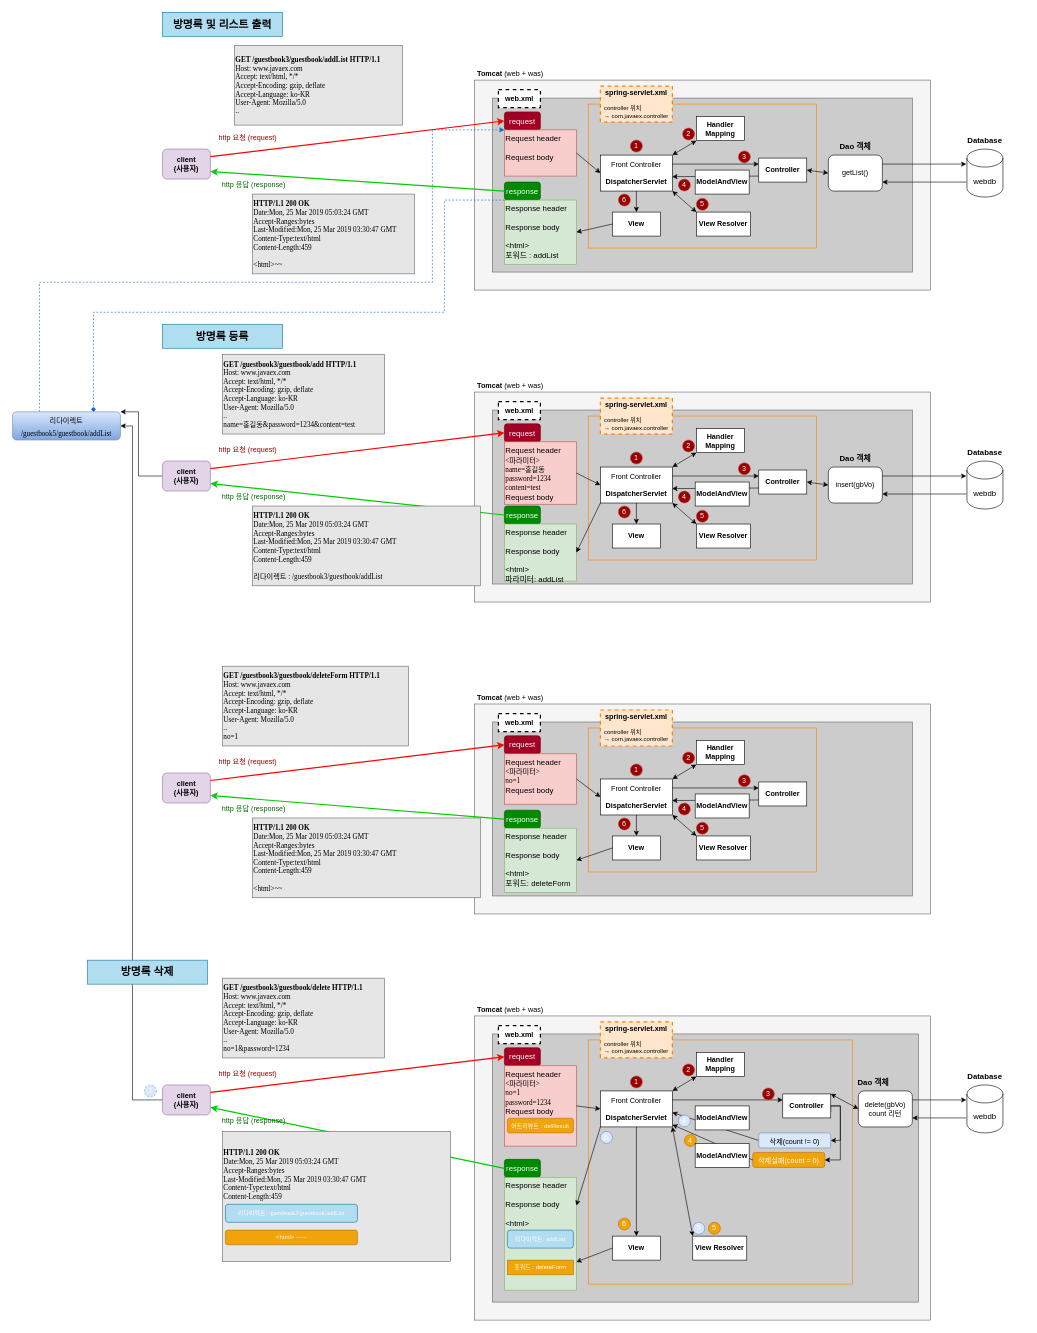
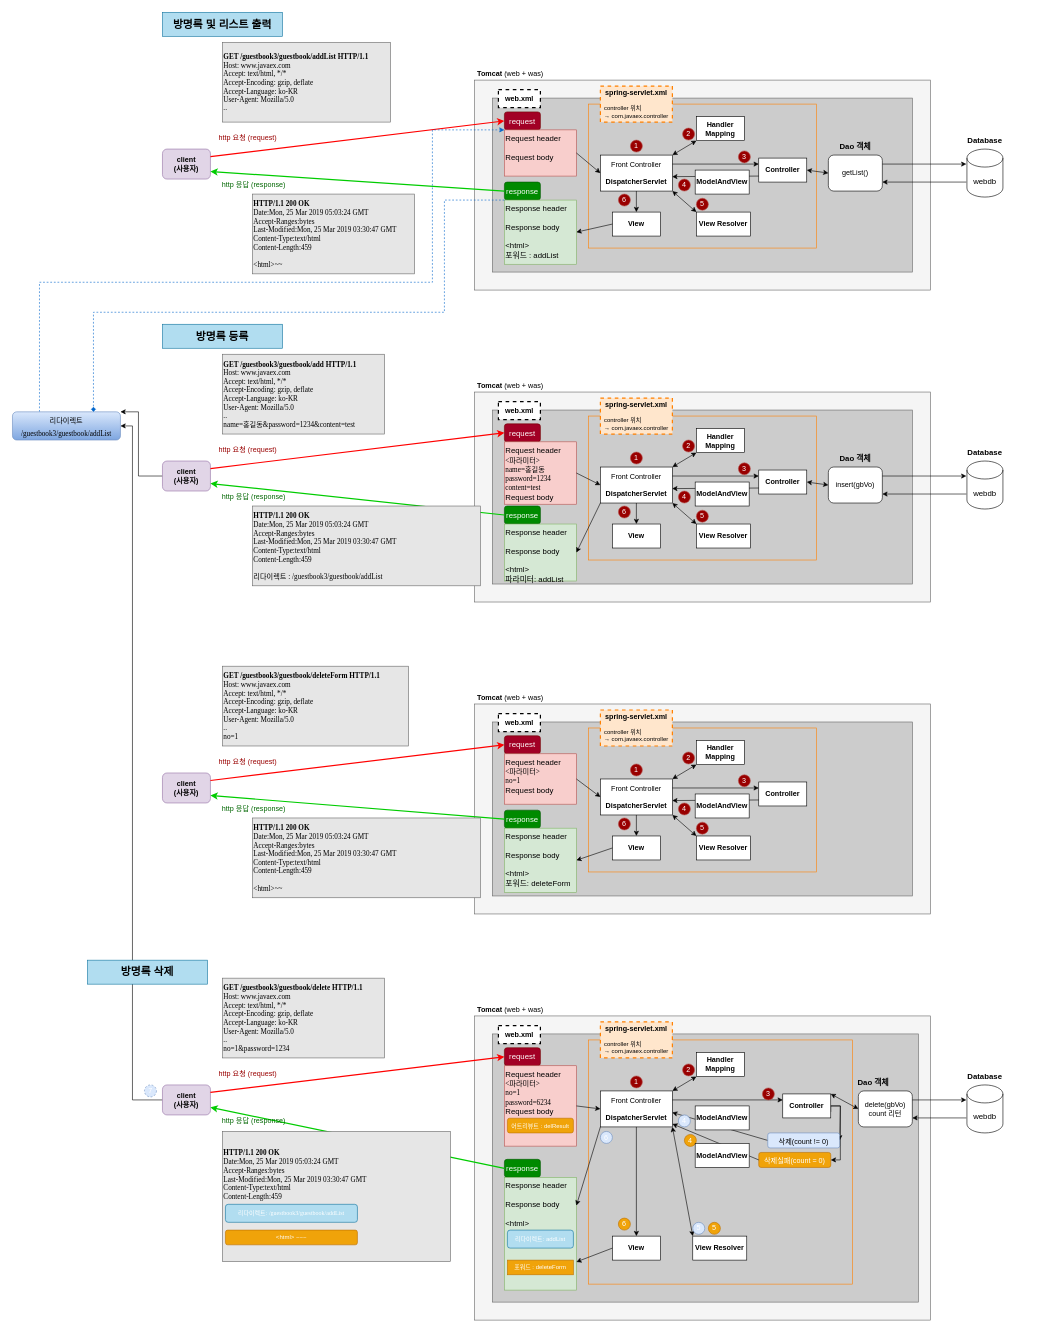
node "GET /guestbook3/guestbook/addList HTTP/1.1 Host: www.javaex.com Accept: text/html, */* Accept-Encoding: gzip, deflate Accept-Language: ko-KR User-Agent: Mozilla/5.0 ..": moved (318, 85) -> (306, 82)
node "리다이렉트 /guestbook5/guestbook/addList": label "리다이렉트 /guestbook5/guestbook/addList" -> "리다이렉트 /guestbook3/guestbook/addList"
node "Request header <파라미터> no=1 password=1234 Request body": label "Request header <파라미터> no=1 password=1234 Request body" -> "Request header <파라미터> no=1 password=6234 Request body"
node "삭제(count != 0)": moved (795, 1141) -> (804, 1141)
node "삭제실패(count = 0)": moved (789, 1160) -> (795, 1160)
